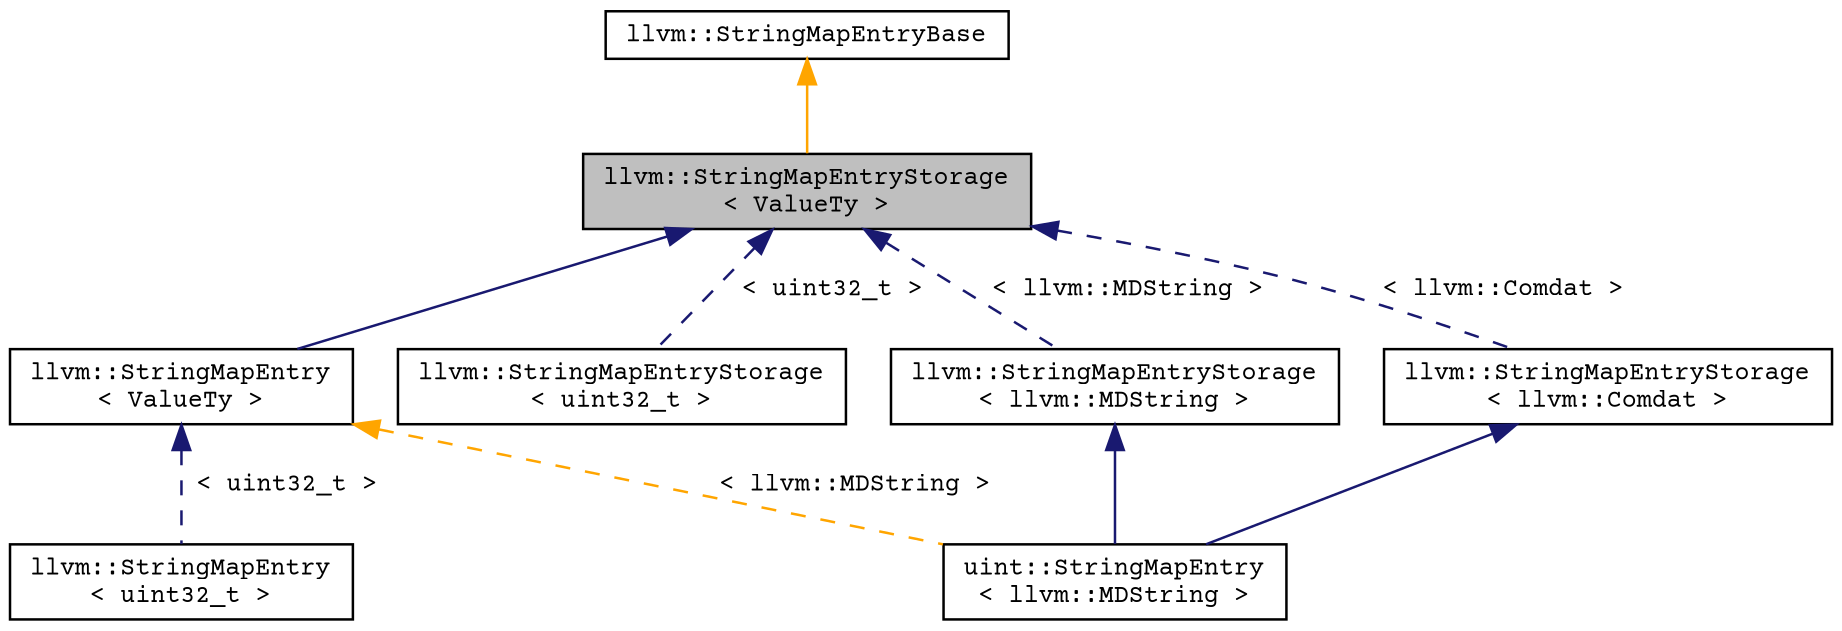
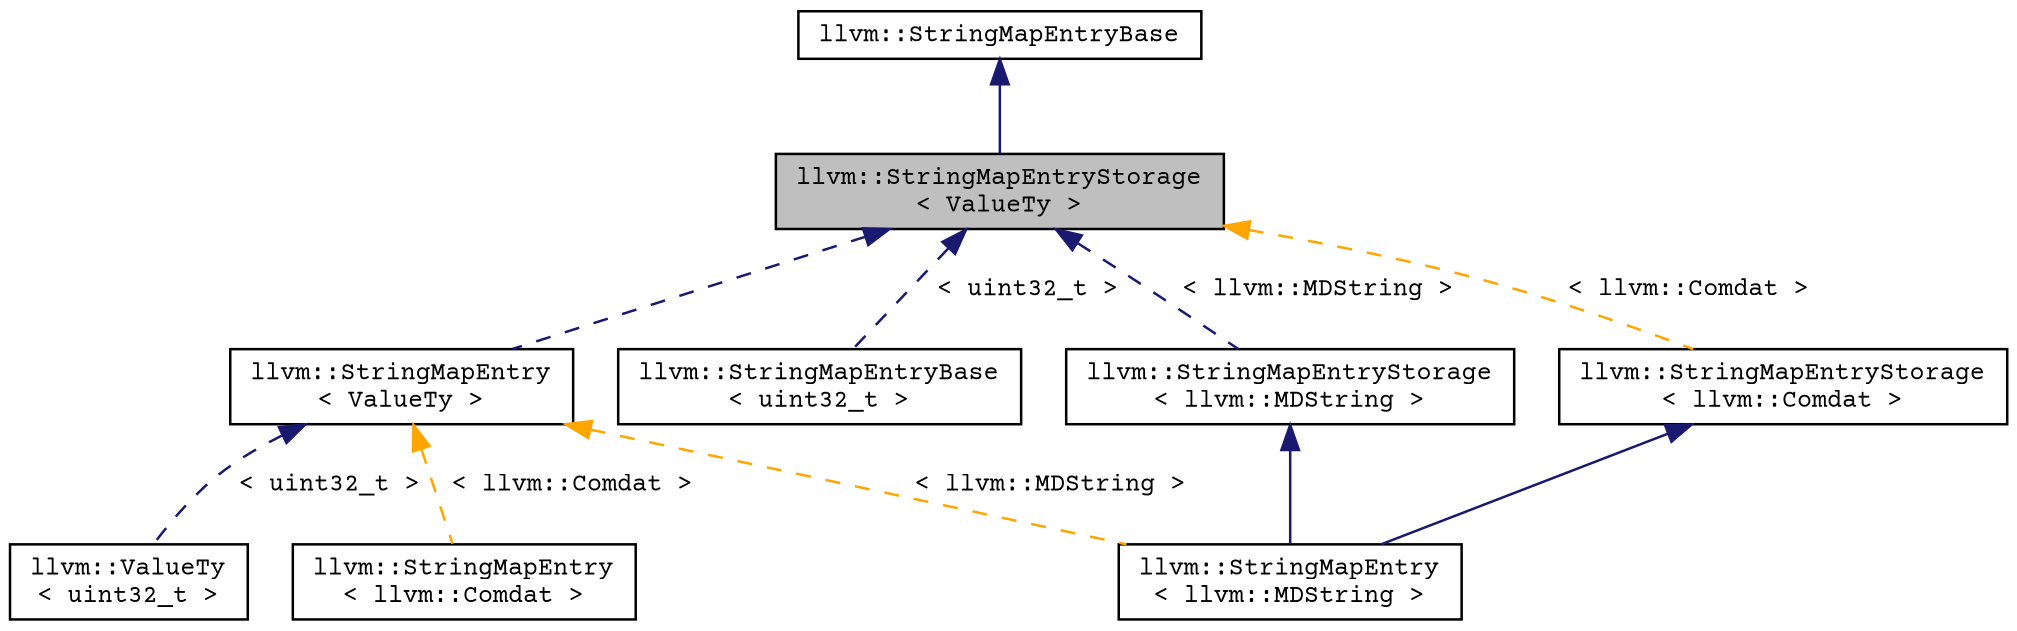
edge "llvm::StringMapEntryStorage < ValueTy >" -> "llvm::StringMapEntryBase": color orange -> midnightblue
edge "llvm::StringMapEntryStorage < llvm::Comdat >" -> "llvm::StringMapEntryStorage < ValueTy >": color midnightblue -> orange
edge "llvm::StringMapEntry < ValueTy >" -> "llvm::StringMapEntryStorage < ValueTy >": style solid -> dashed
node "llvm::StringMapEntryStorage < uint32_t >": label "llvm::StringMapEntryStorage < uint32_t >" -> "llvm::StringMapEntryBase < uint32_t >"
node "llvm::StringMapEntry < uint32_t >": label "llvm::StringMapEntry < uint32_t >" -> "llvm::ValueTy < uint32_t >"
node "llvm::StringMapEntry < llvm::Comdat >": added
node "uint::StringMapEntry < llvm::MDString >": label "uint::StringMapEntry < llvm::MDString >" -> "llvm::StringMapEntry < llvm::MDString >"
